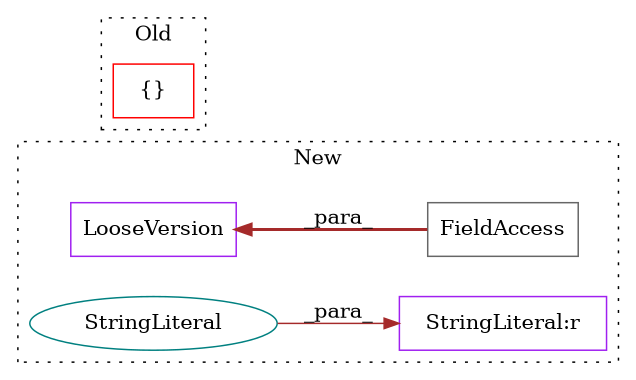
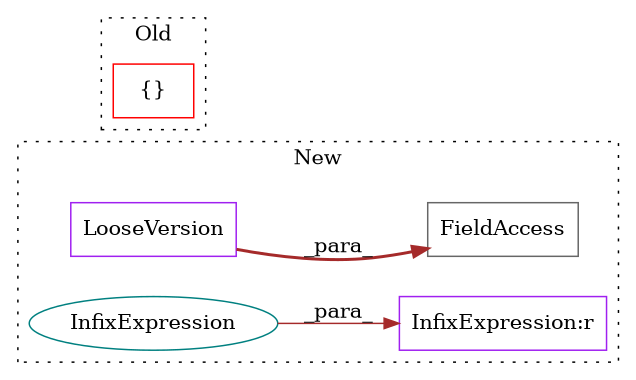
edge "FieldAccess" -> "LooseVersion": reversed
node "StringLiteral": label "StringLiteral" -> "InfixExpression"
node "StringLiteral:r": label "StringLiteral:r" -> "InfixExpression:r"
